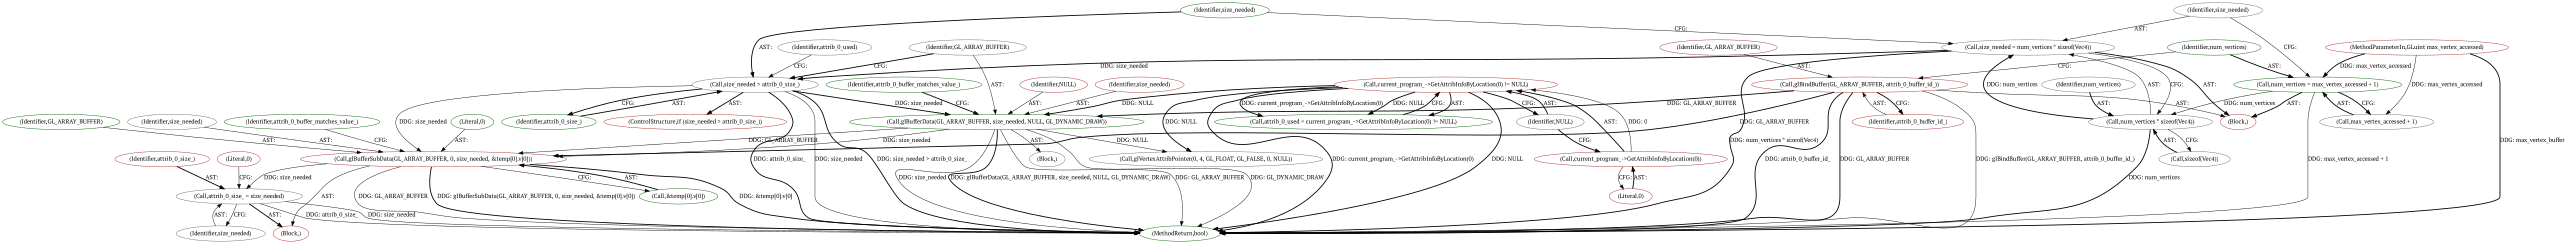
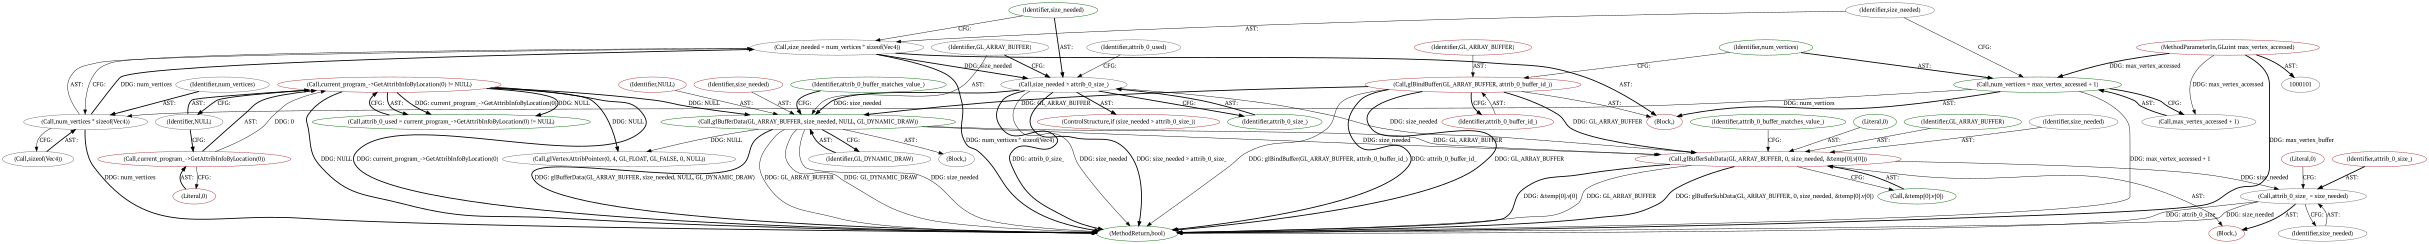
node "1000101": added
node "(Identifier,GL_DYNAMIC_DRAW)": added
